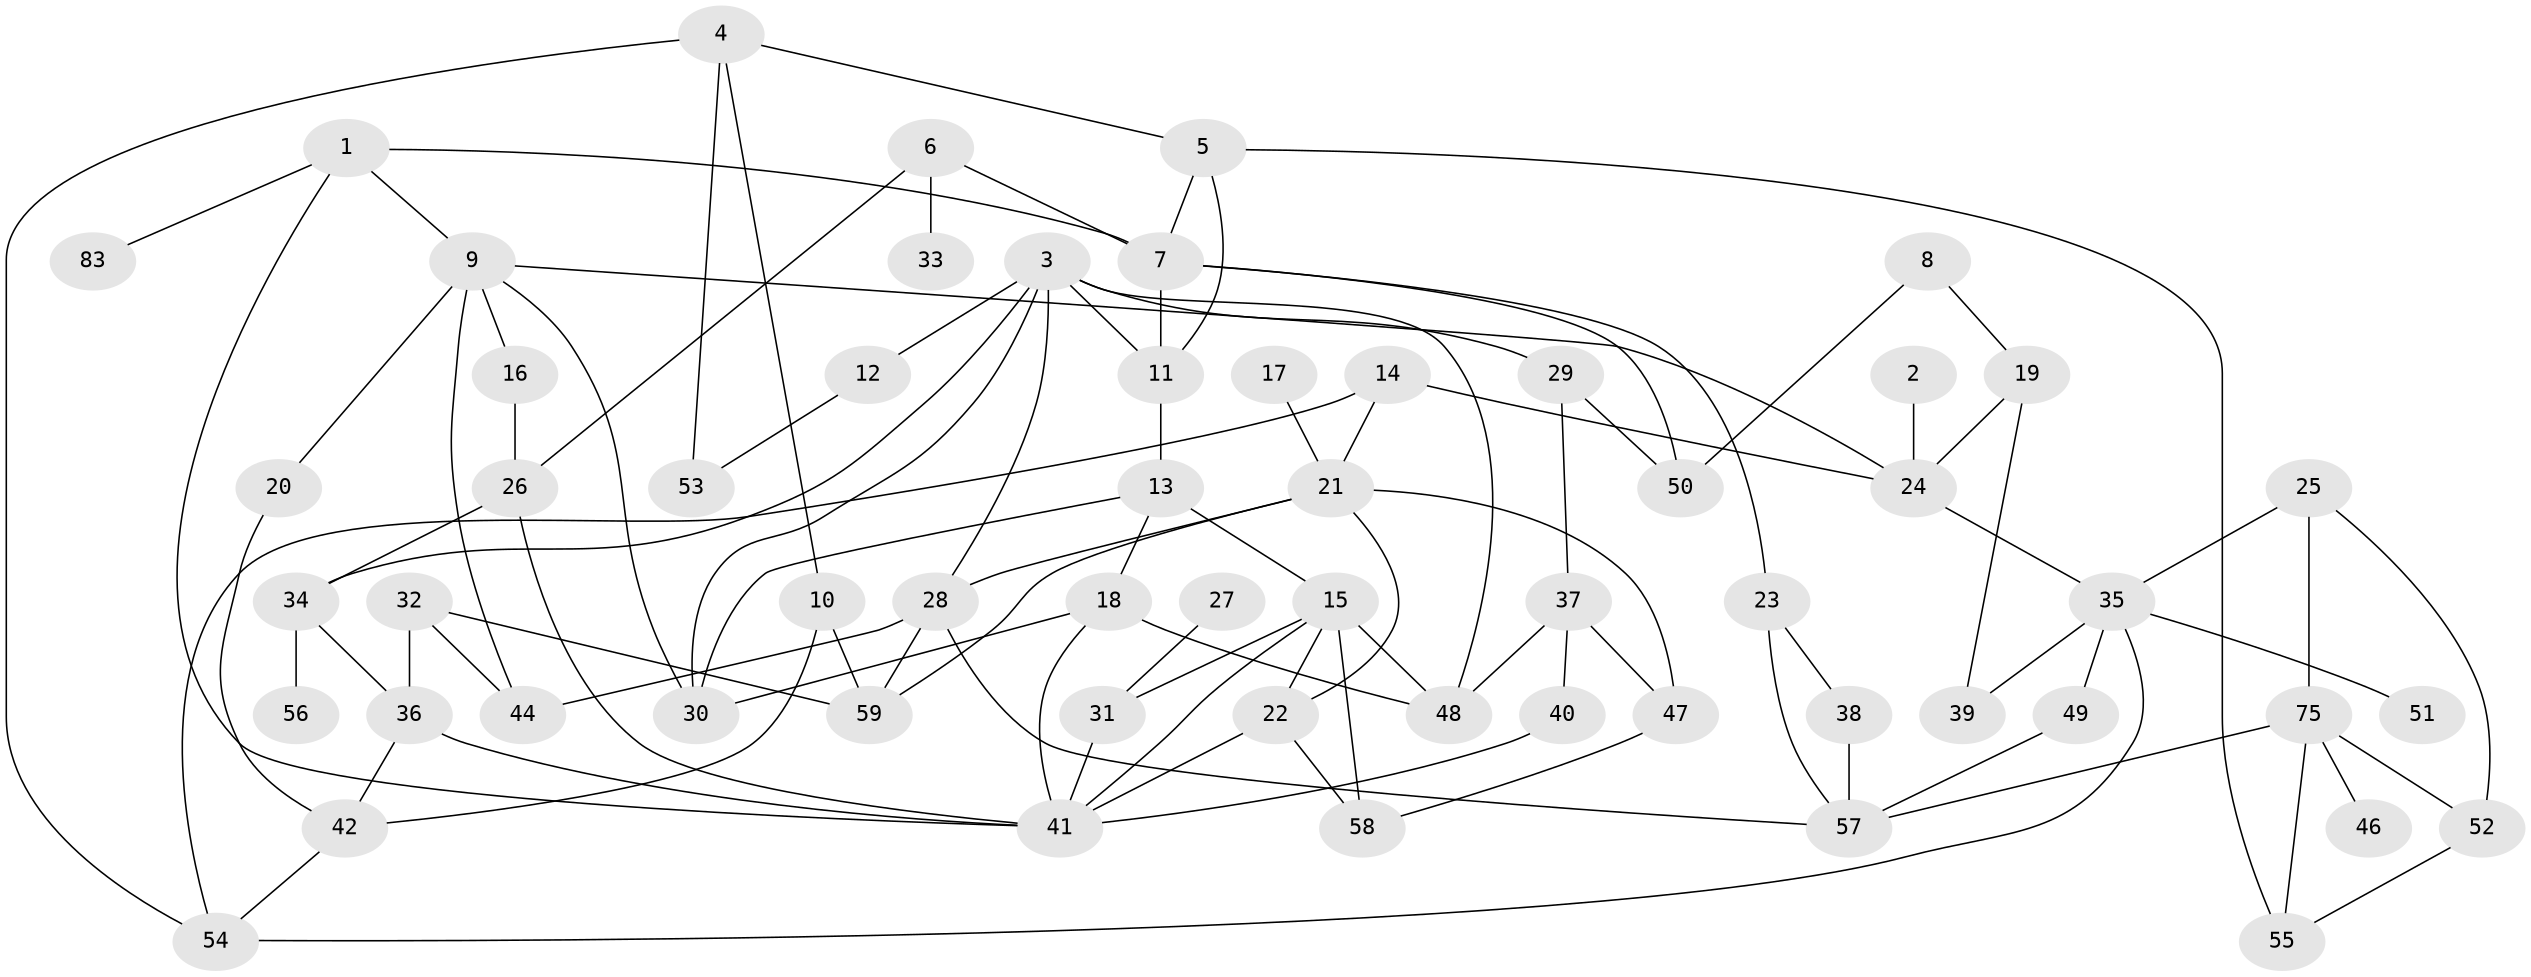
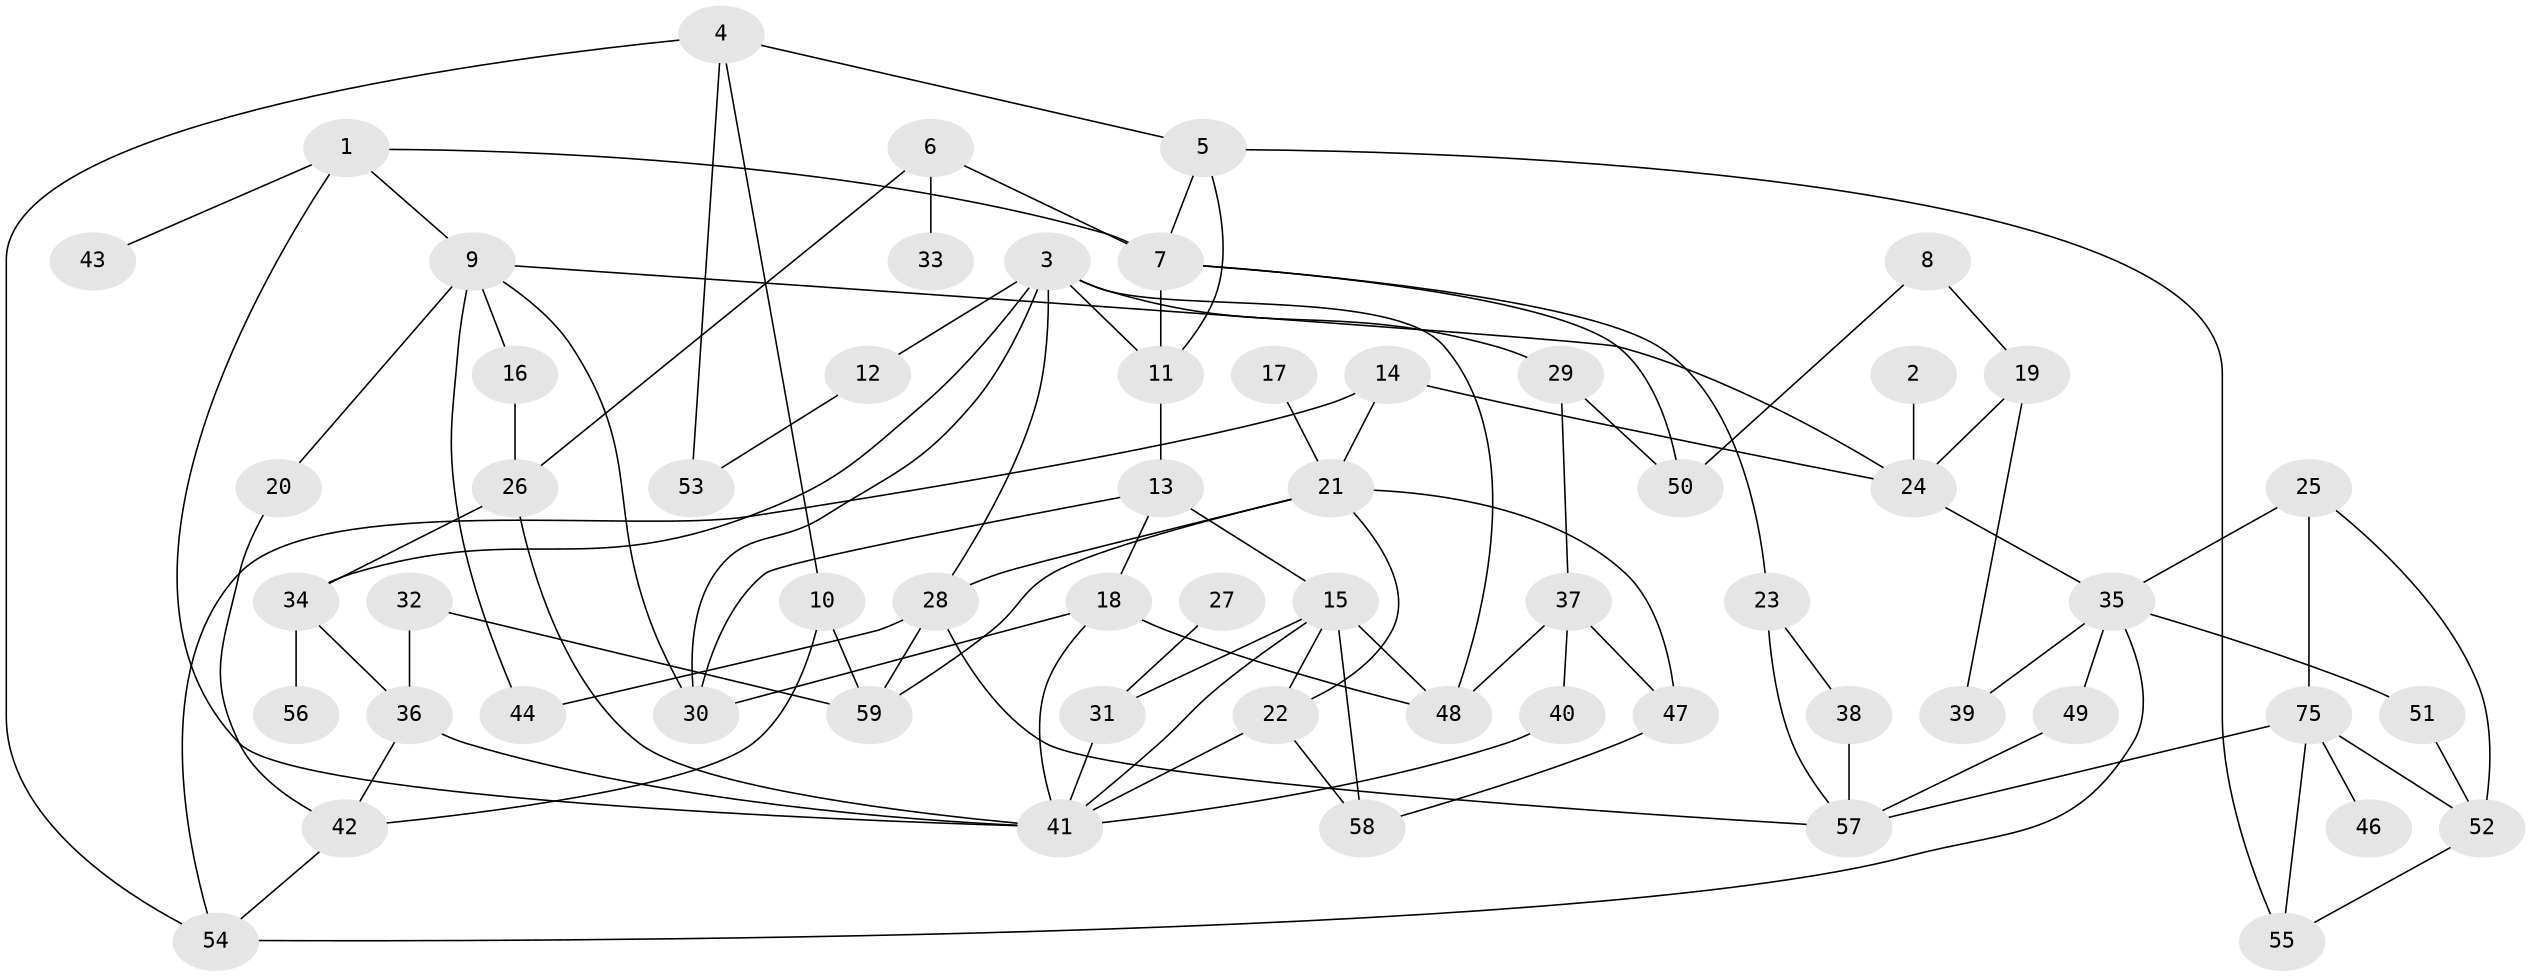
node "83": label "83" -> "43"
edge "32" -- "44": removed
edge "51" -- "52": added
